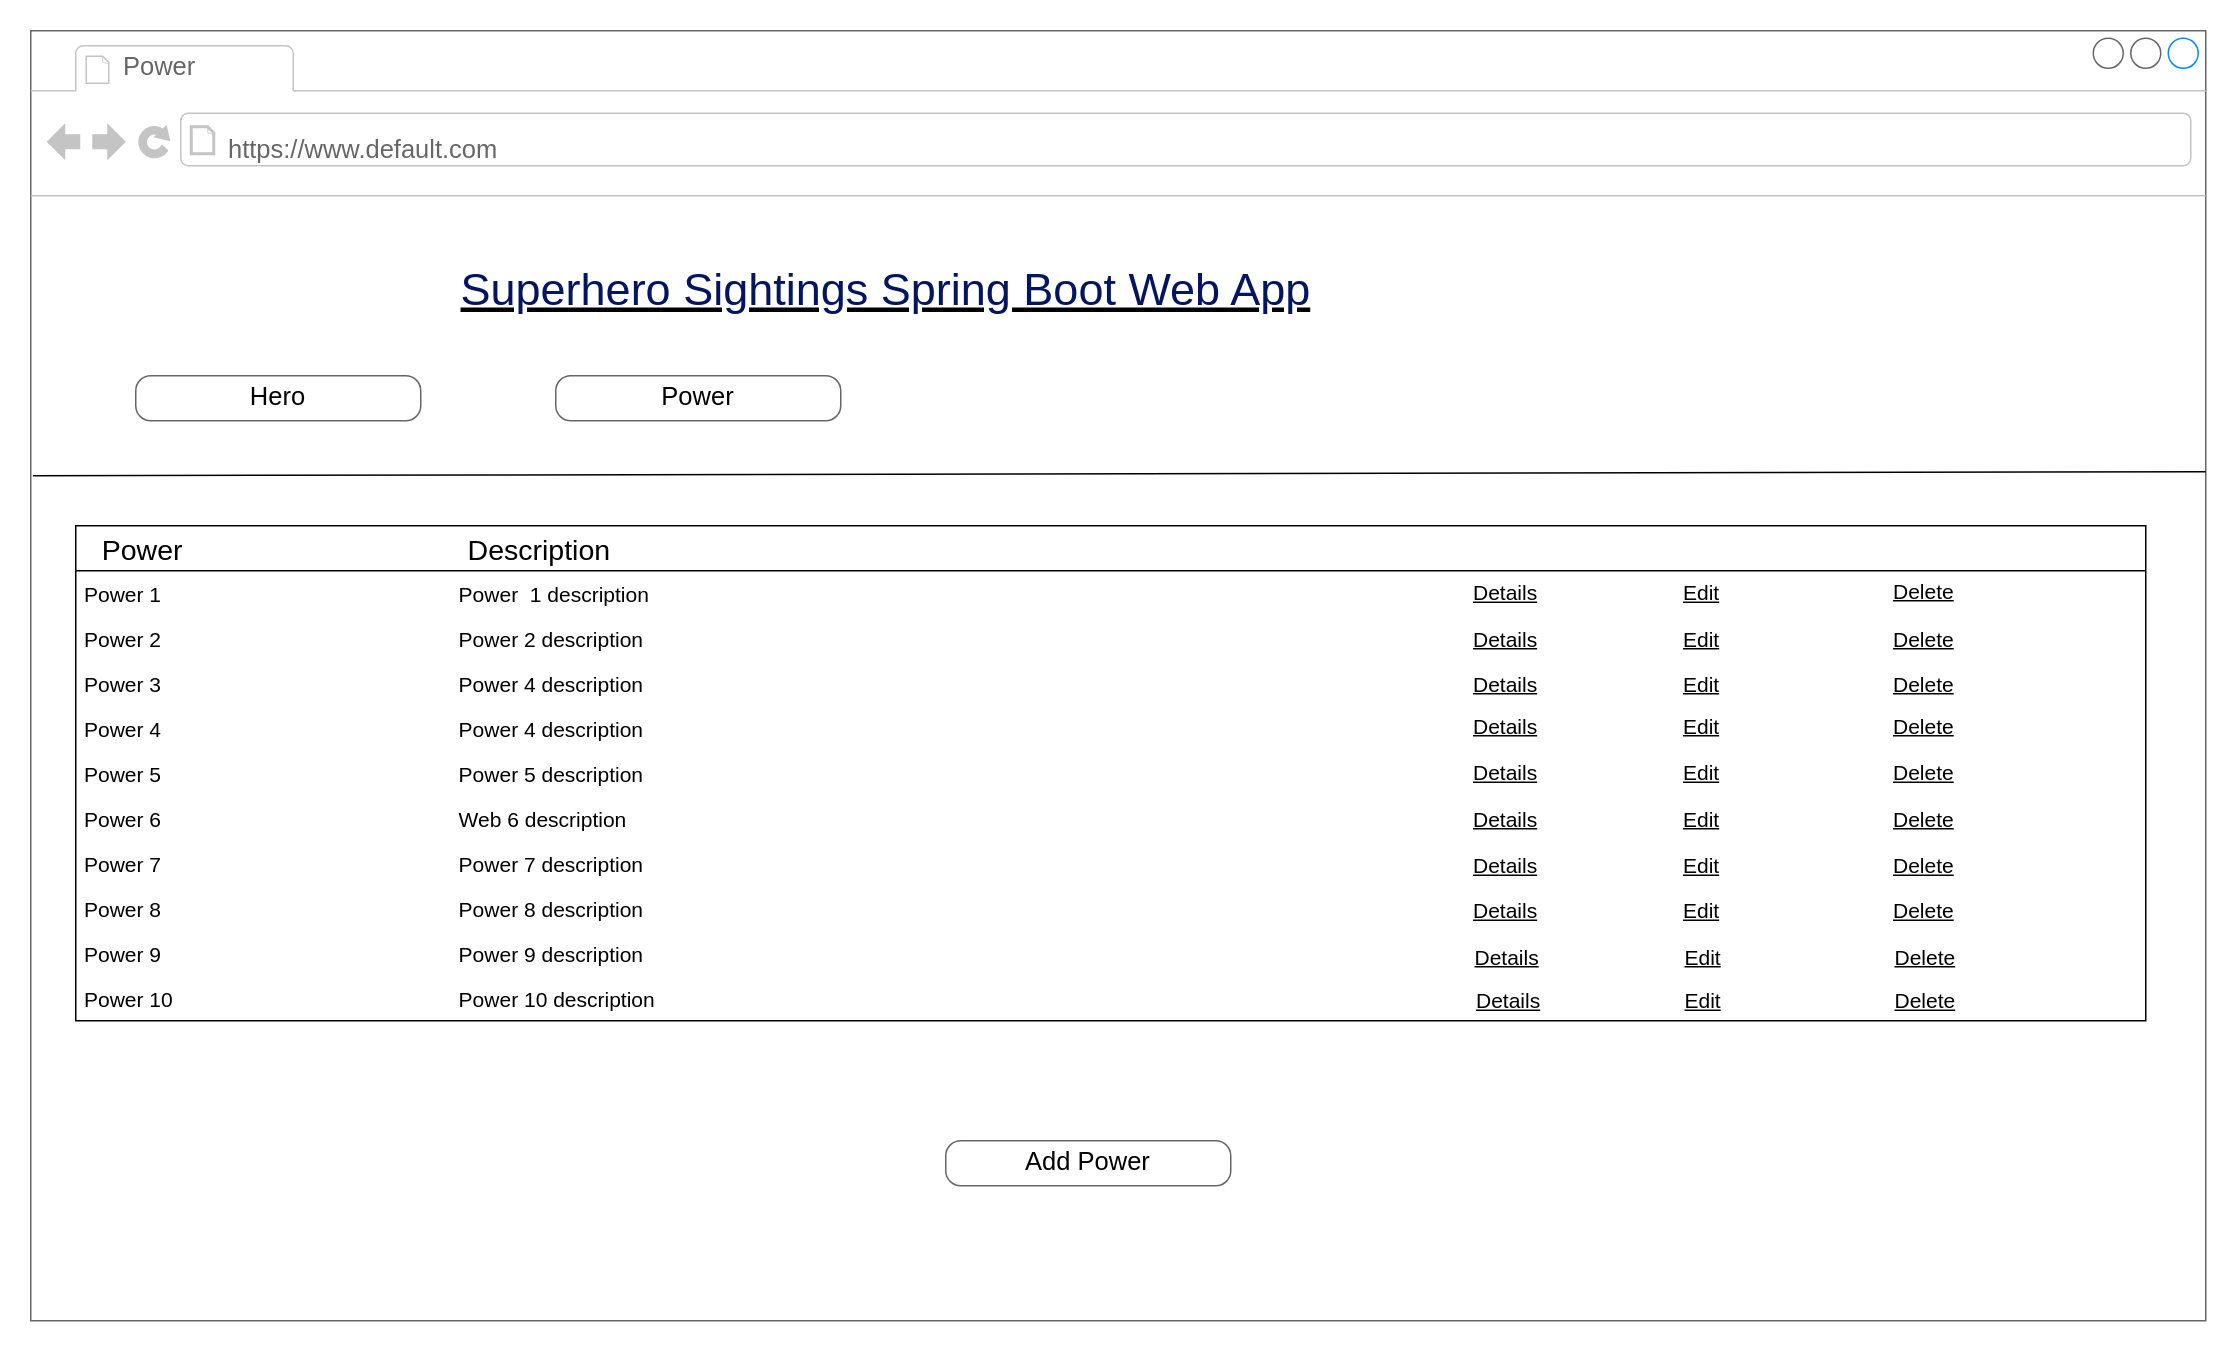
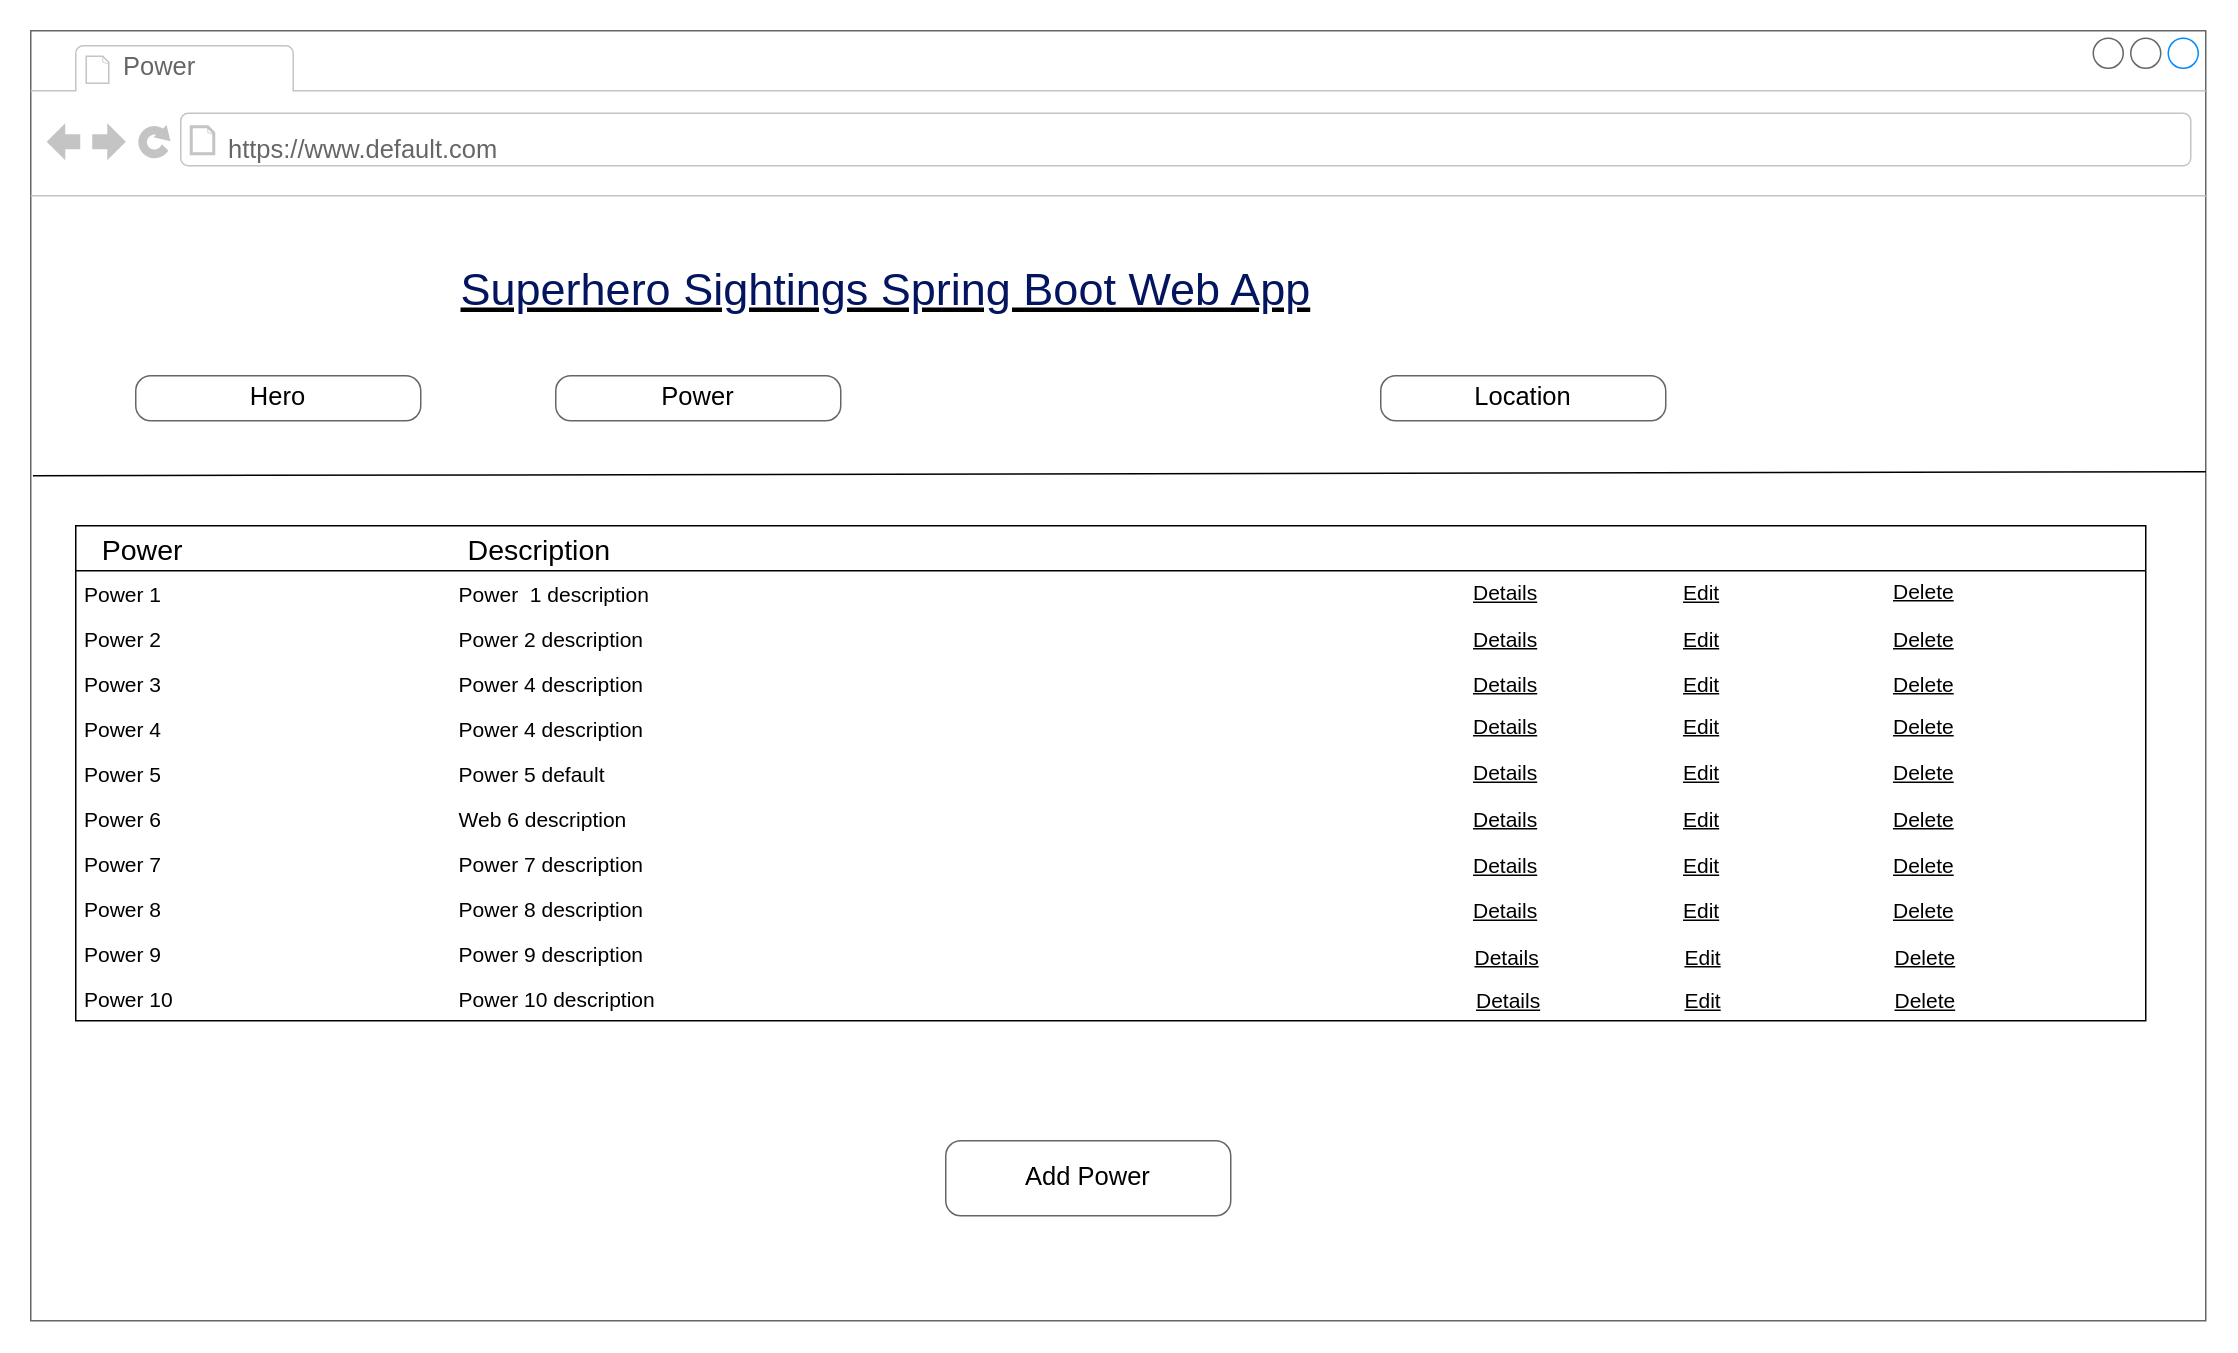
node "Location": added
node "Power 5 Power 5 description": label "Power 5 Power 5 description" -> "Power 5 Power 5 default"
node "Add Power": size 285x45 -> 285x75
